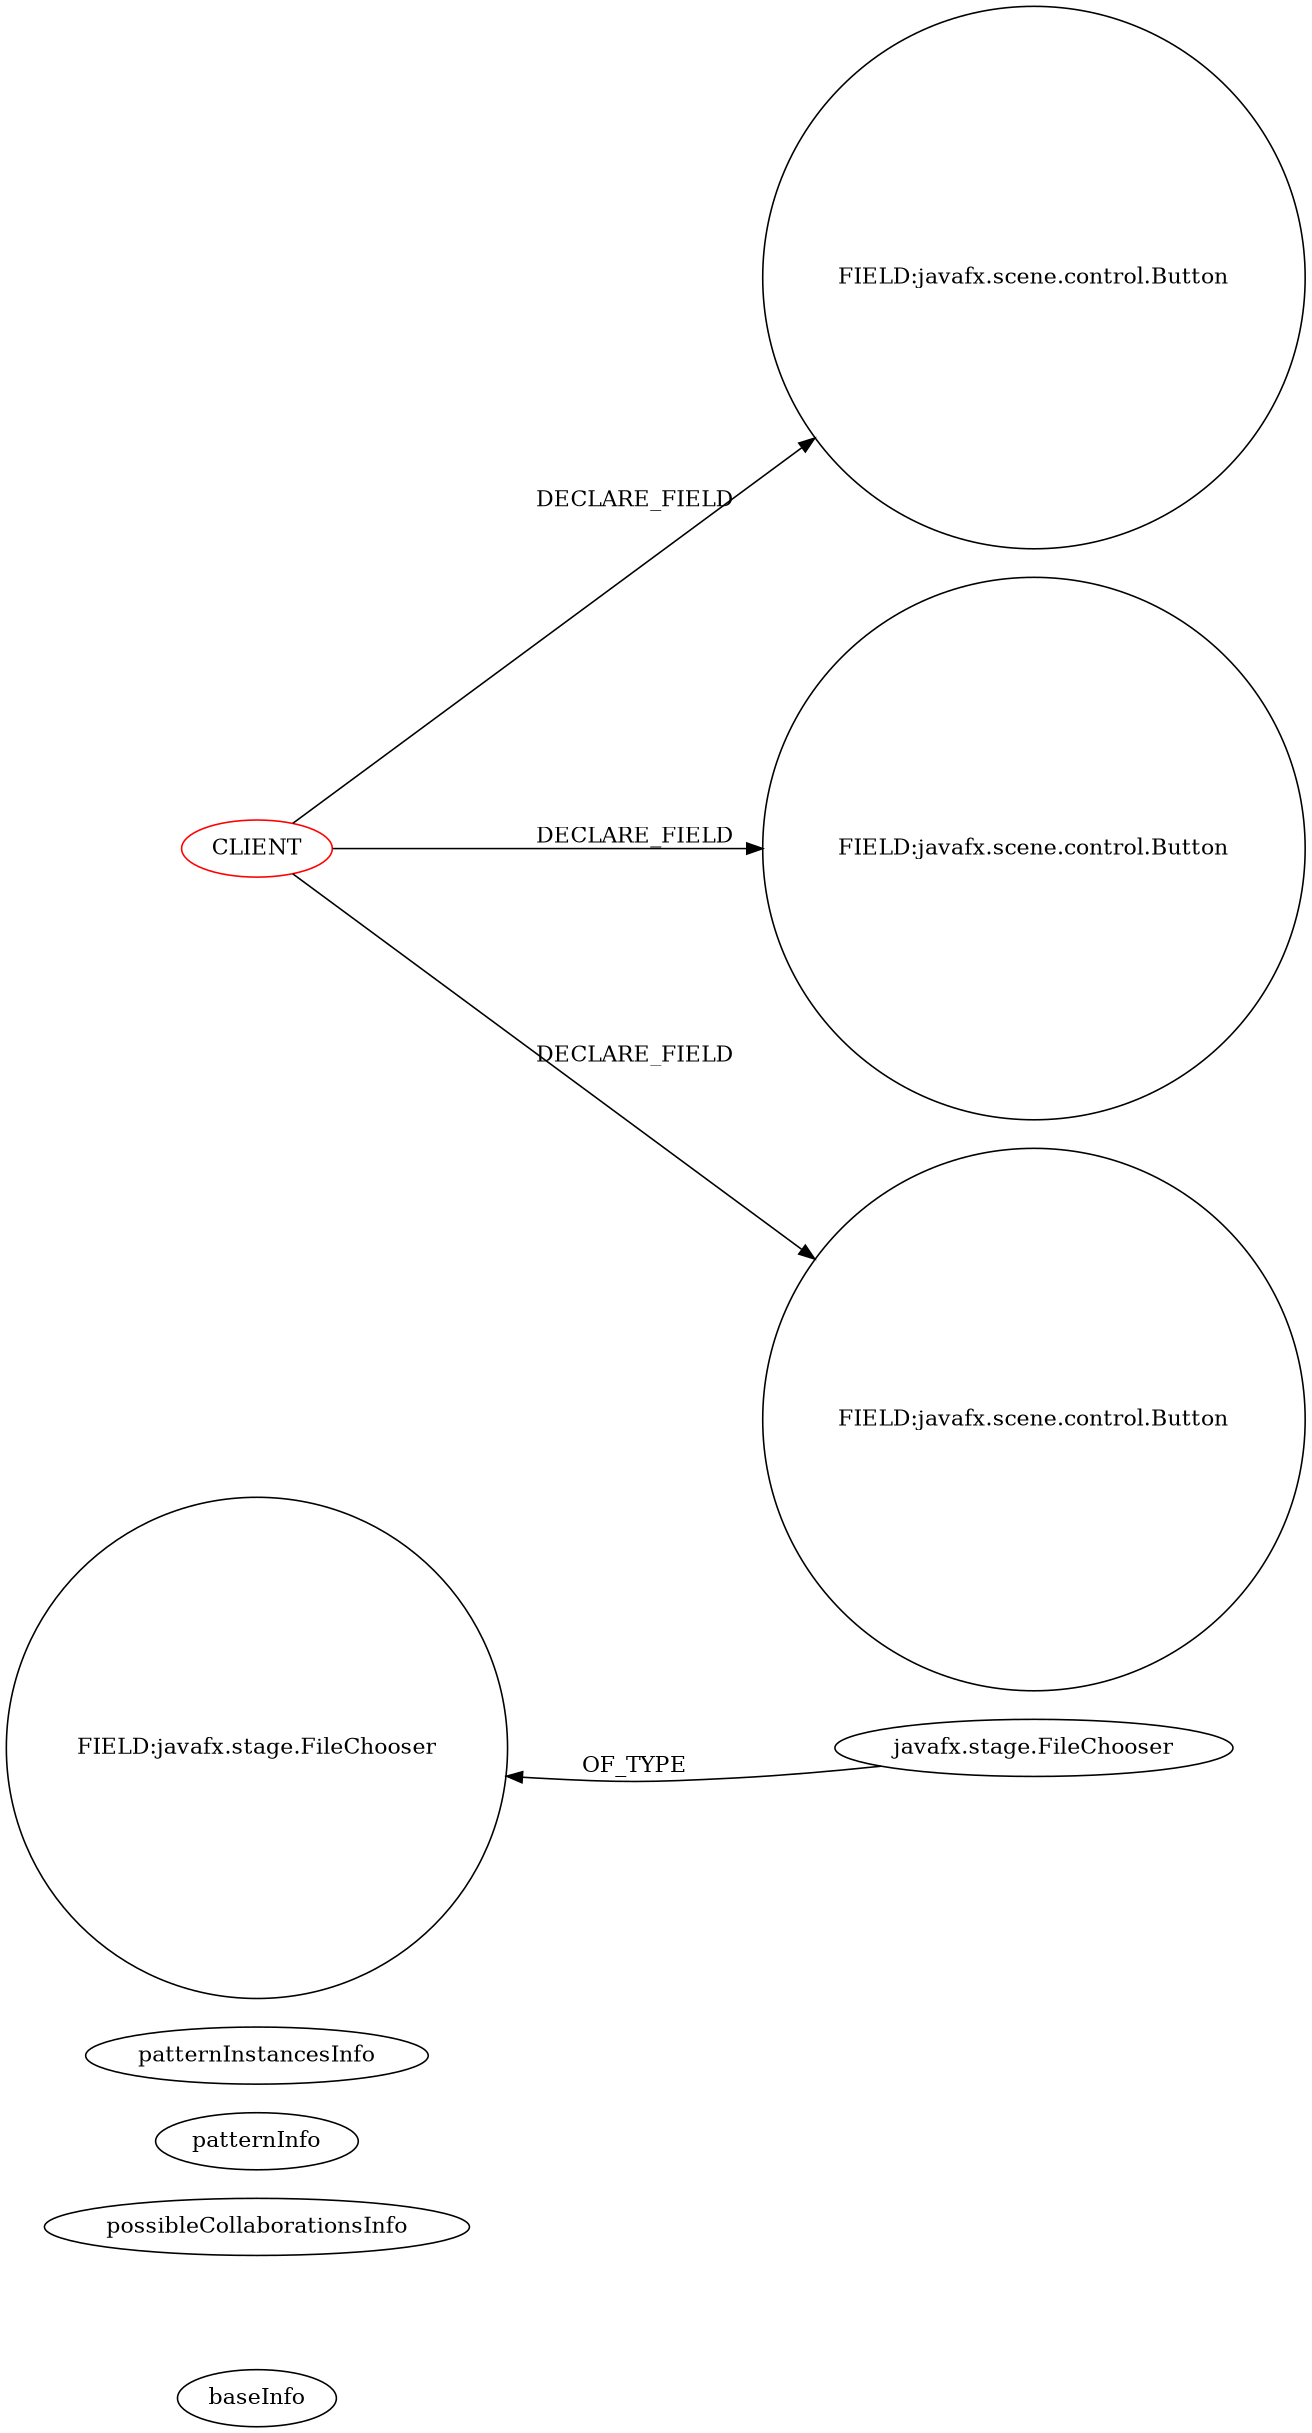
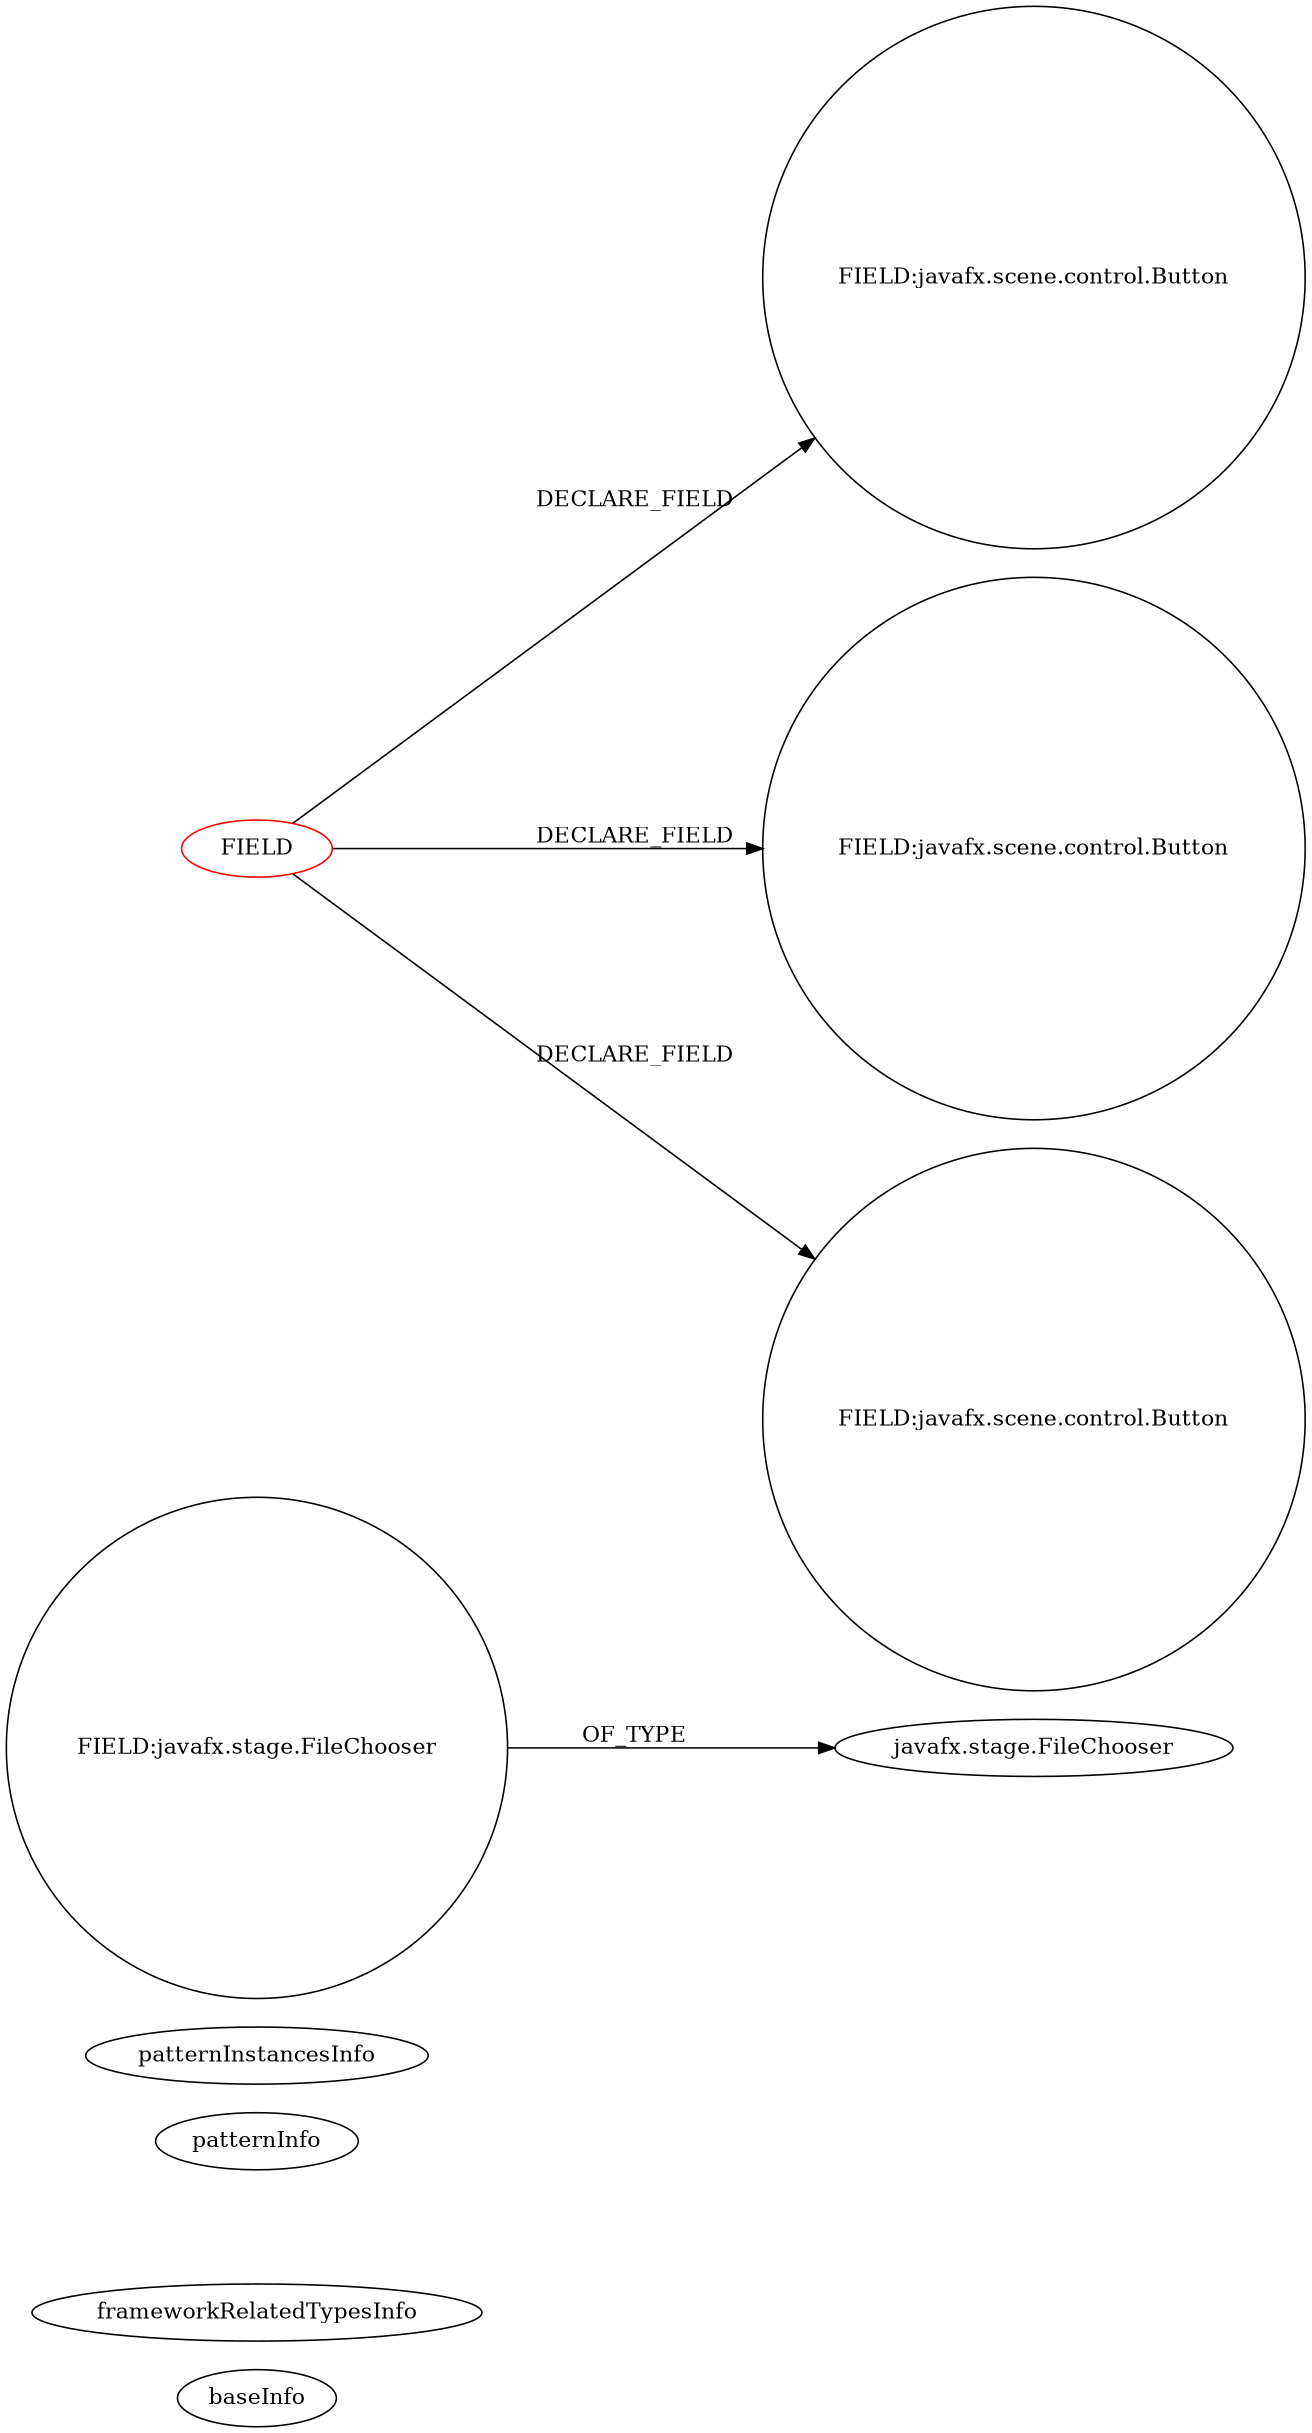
node "CLIENT": label "CLIENT" -> "FIELD"
edge "javafx.stage.FileChooser" -> "FIELD:javafx.stage.FileChooser": reversed
node "possibleCollaborationsInfo": removed
node "frameworkRelatedTypesInfo": added
